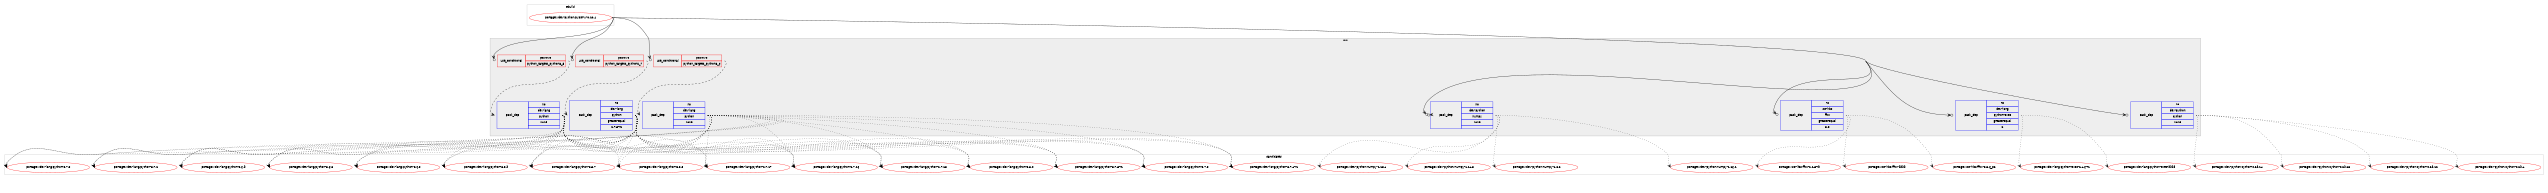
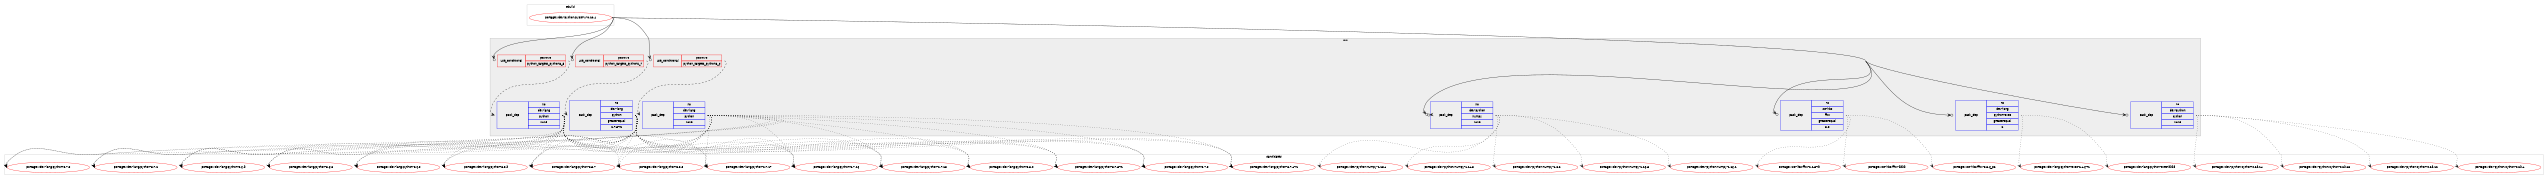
node "portage://dev-python/numpy-1.16.5": added
